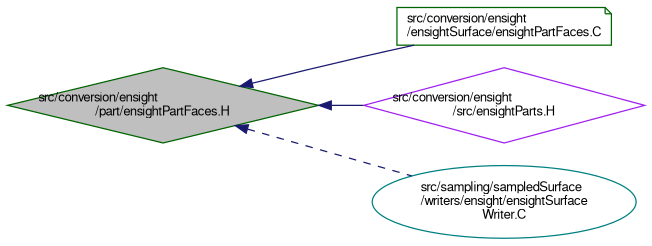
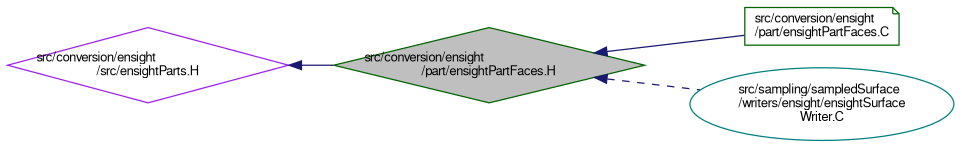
node "src/conversion/ensight /ensightSurface/ensightPartFaces.C": label "src/conversion/ensight /ensightSurface/ensightPartFaces.C" -> "src/conversion/ensight /part/ensightPartFaces.C"
edge "src/conversion/ensight /src/ensightParts.H" -> "src/conversion/ensight /part/ensightPartFaces.H": reversed
